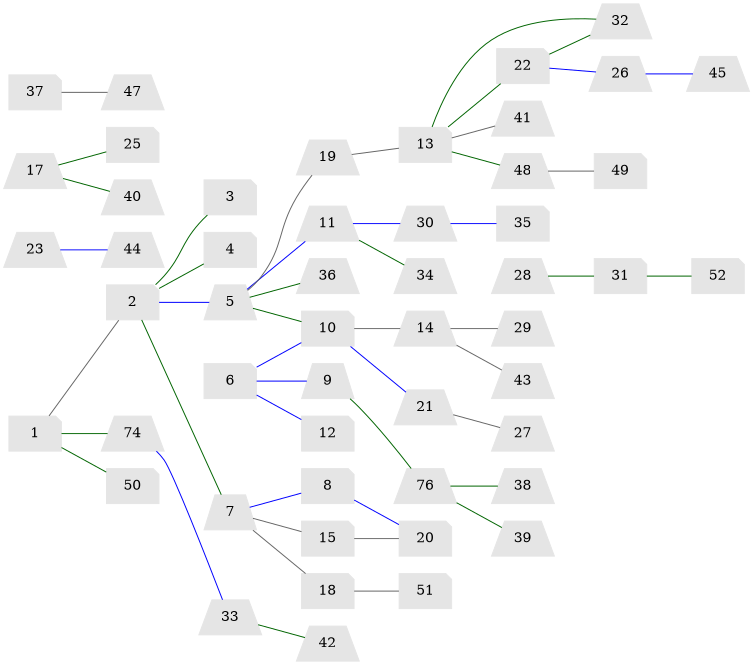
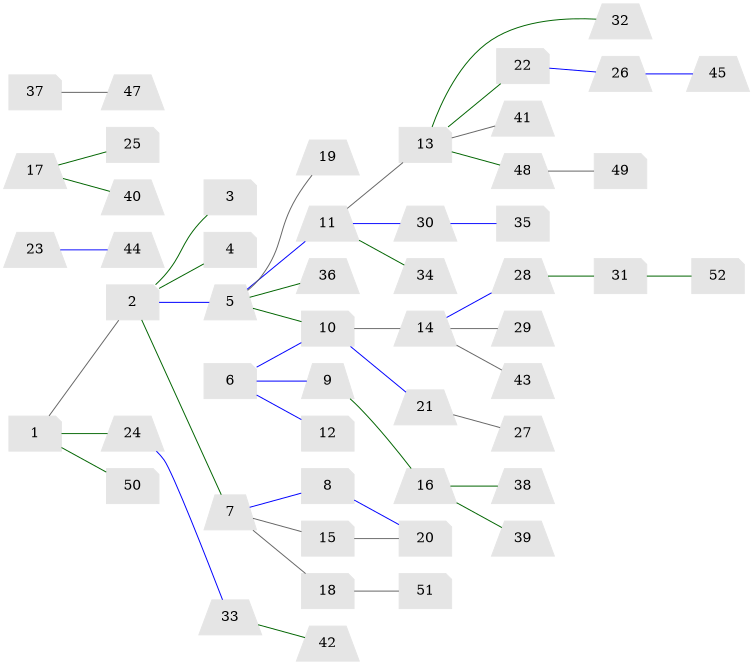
edge "32" -- "22": removed
edge "13" -- "19": now "13" -- "11"
edge "28" -- "14": added
node "74": label "74" -> "24"
node "76": label "76" -> "16"
